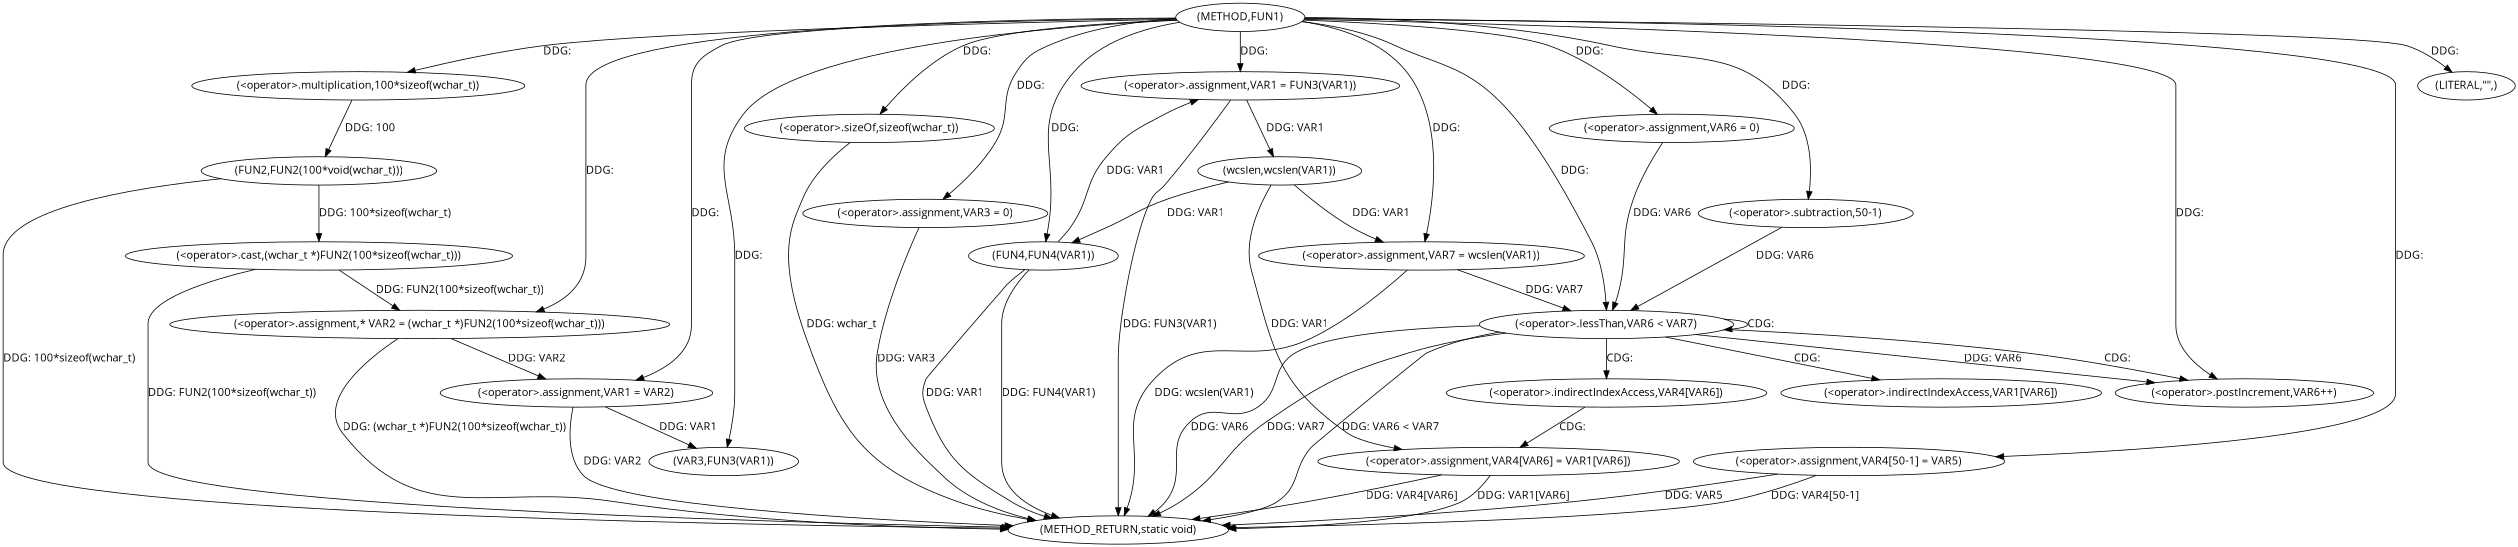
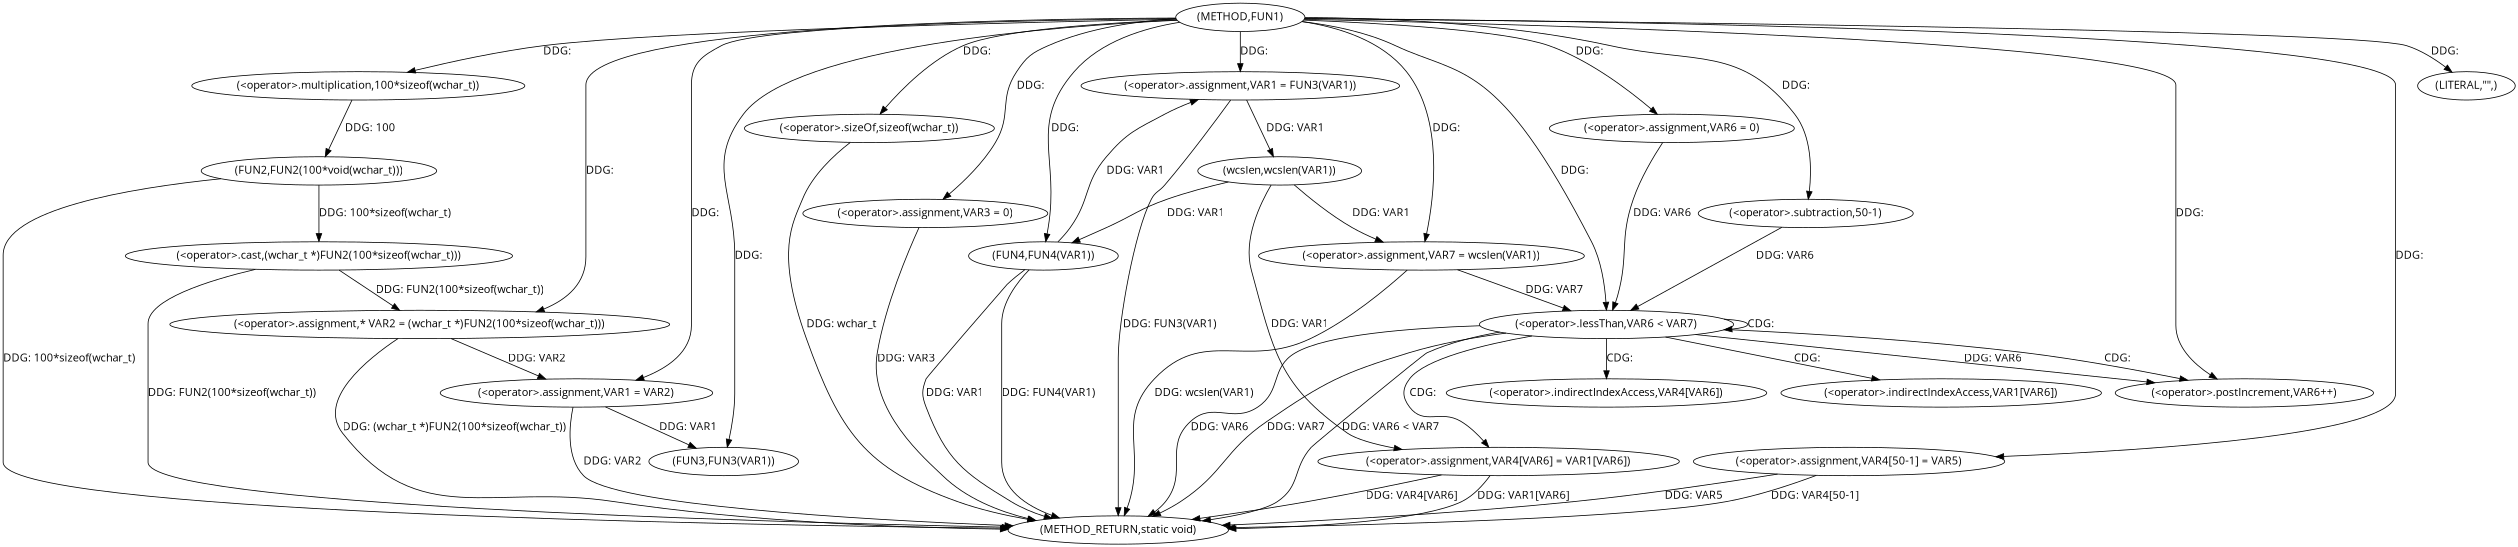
edge "(<operator>.indirectIndexAccess,VAR4[VAR6])" -> "(<operator>.assignment,VAR4[VAR6] = VAR1[VAR6])": now "(<operator>.lessThan,VAR6 < VAR7)" -> "(<operator>.assignment,VAR4[VAR6] = VAR1[VAR6])"
node "(VAR3,FUN3(VAR1))": label "(VAR3,FUN3(VAR1))" -> "(FUN3,FUN3(VAR1))"
